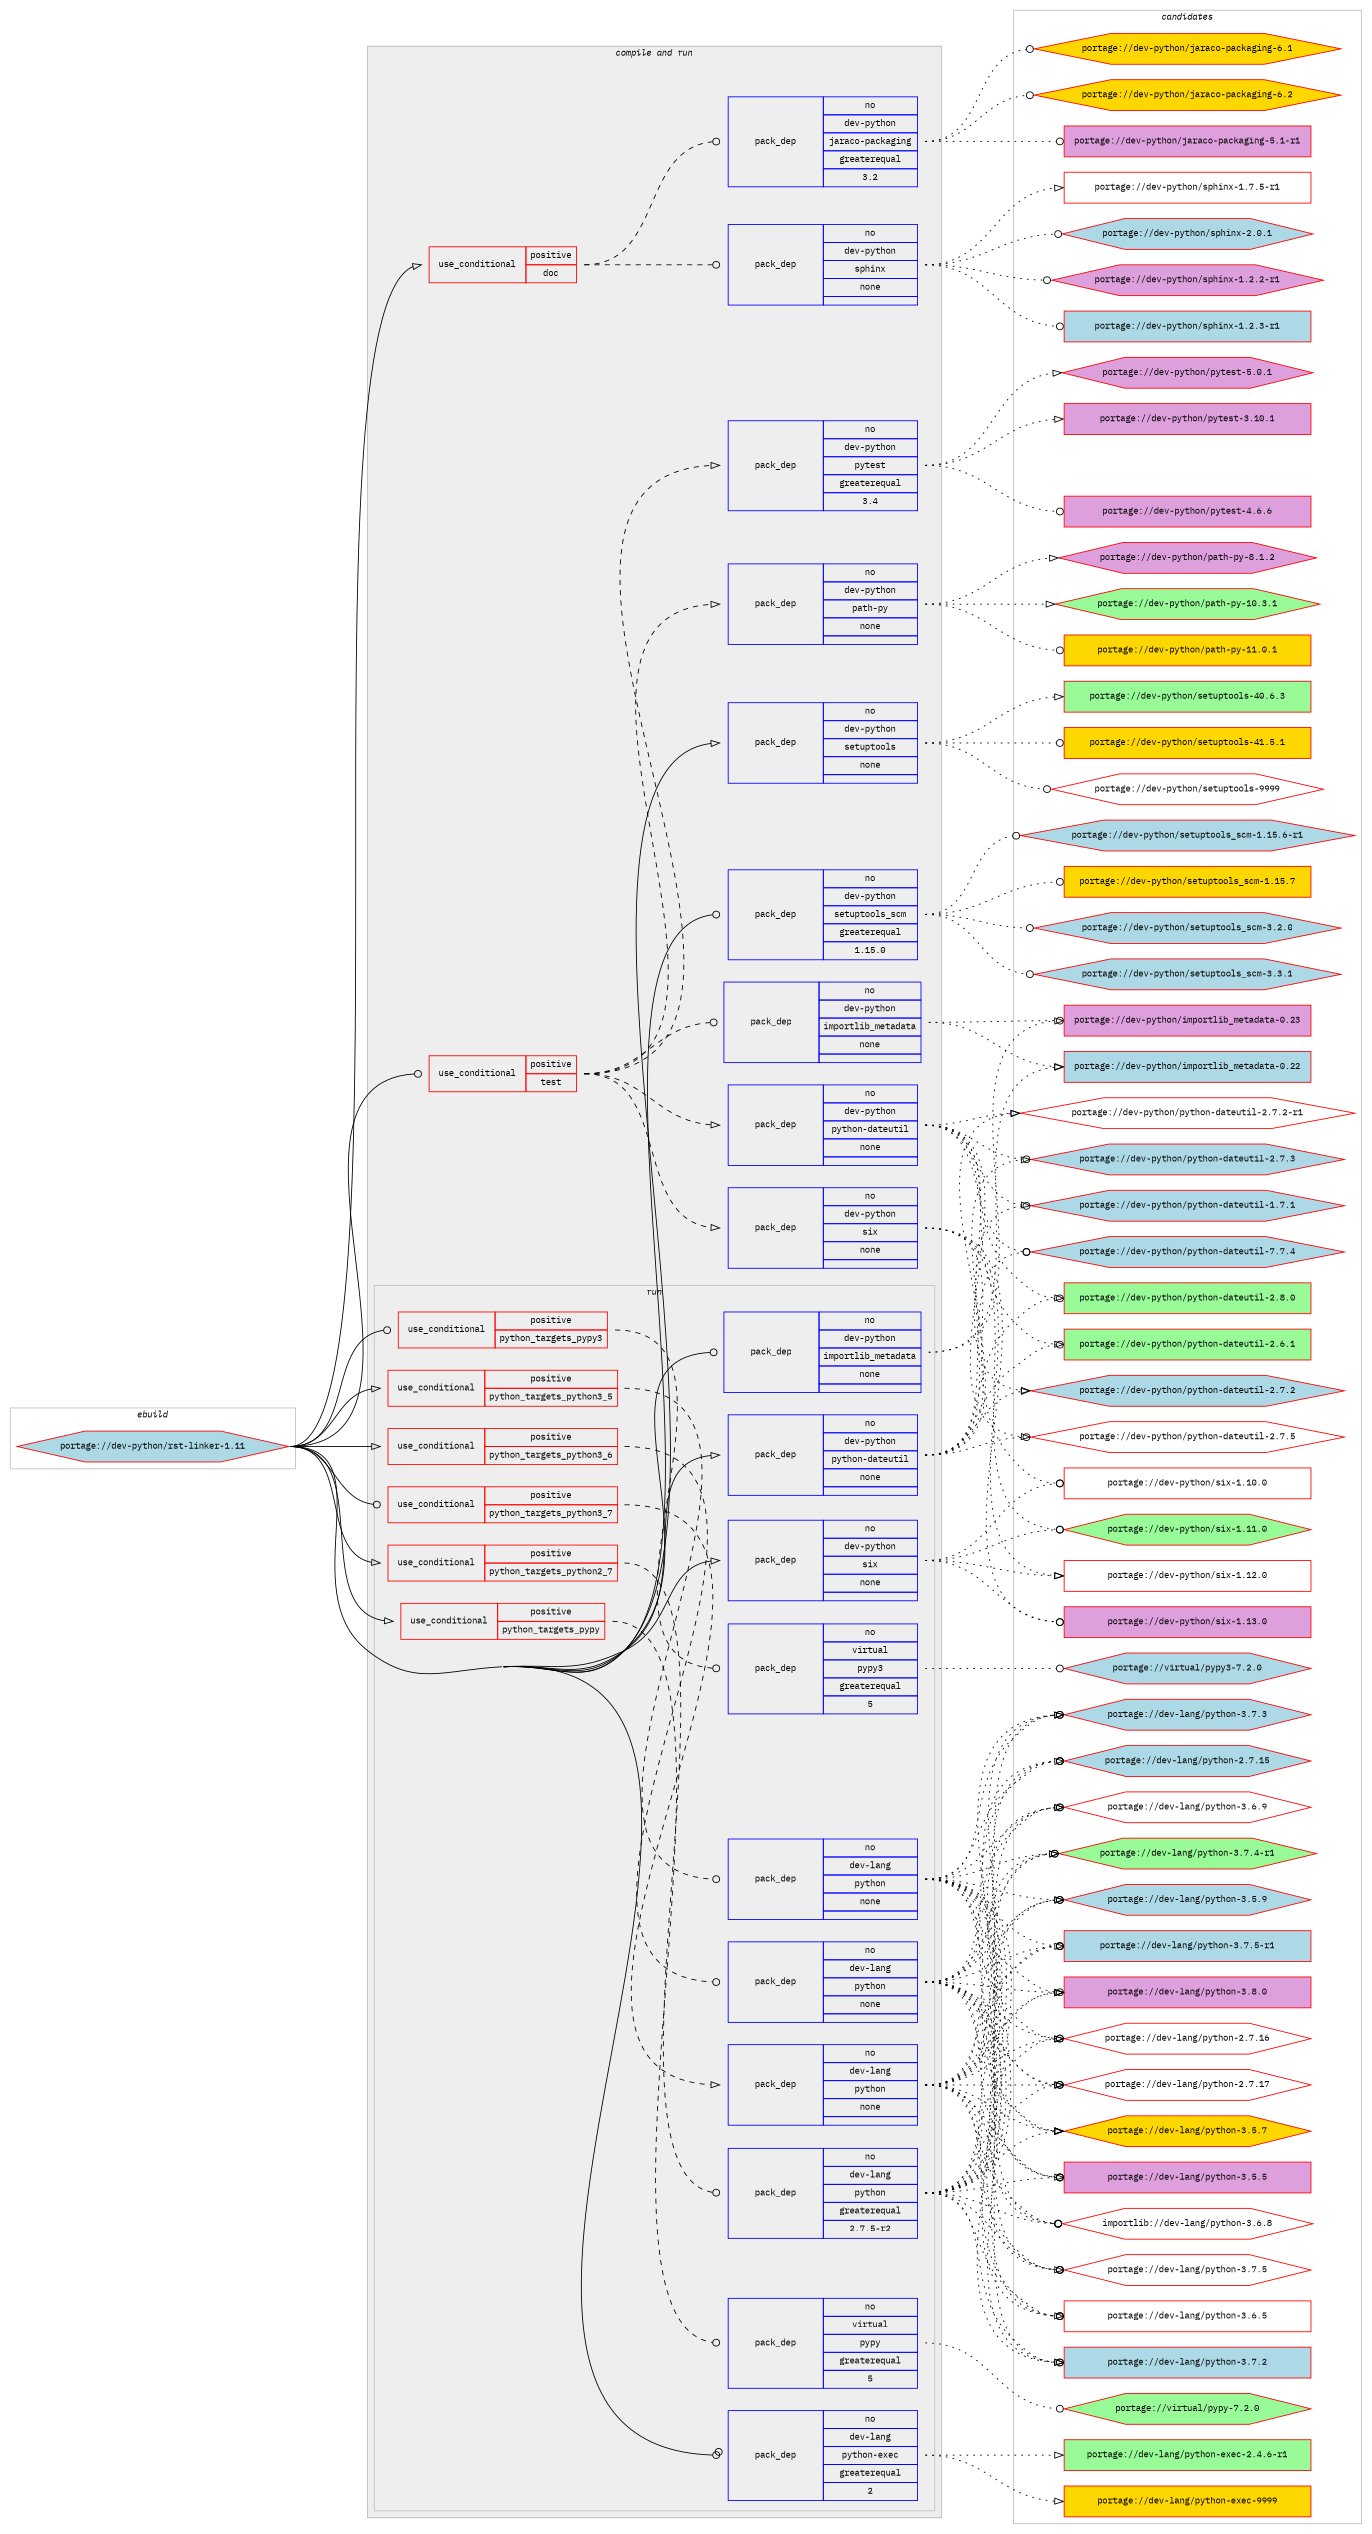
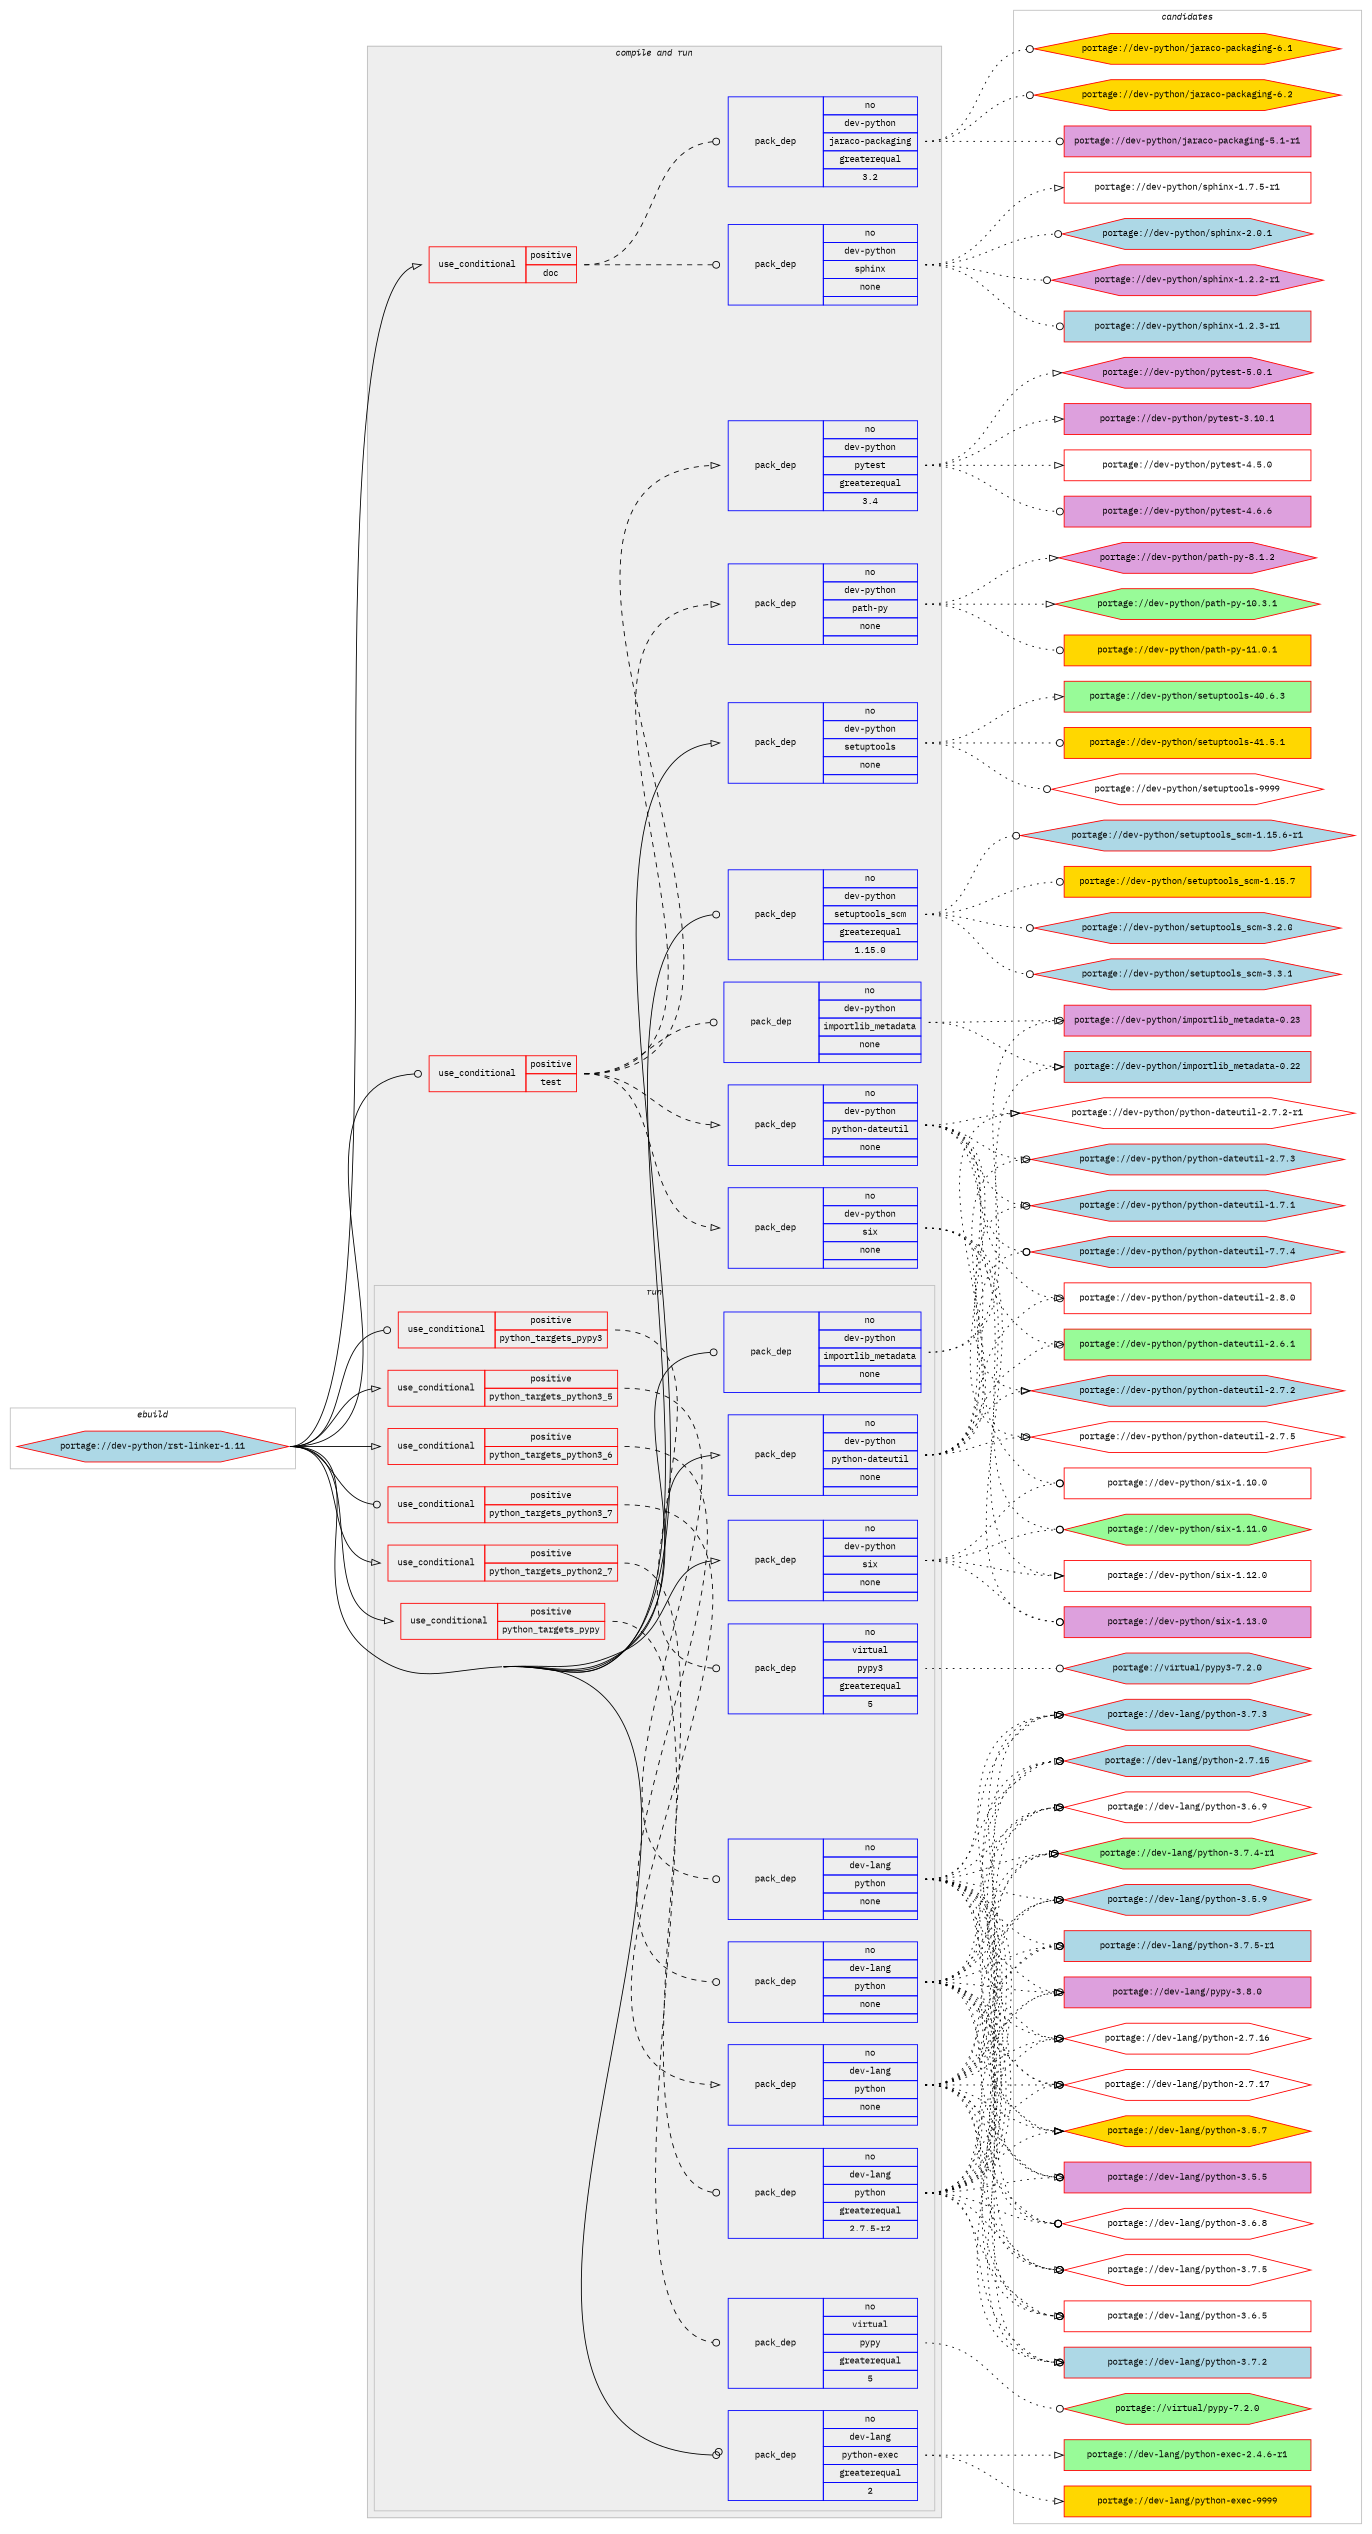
node "portage://dev-python/pytest-4.5.0": added
node "portage://dev-python/python-dateutil-2.8.0": fillcolor palegreen -> white
node "portage://dev-lang/python-3.8.0": label "portage://dev-lang/python-3.8.0" -> "portage://dev-lang/pypy-3.8.0"
node "importlib://dev-lang/python-3.6.8": label "importlib://dev-lang/python-3.6.8" -> "portage://dev-lang/python-3.6.8"
